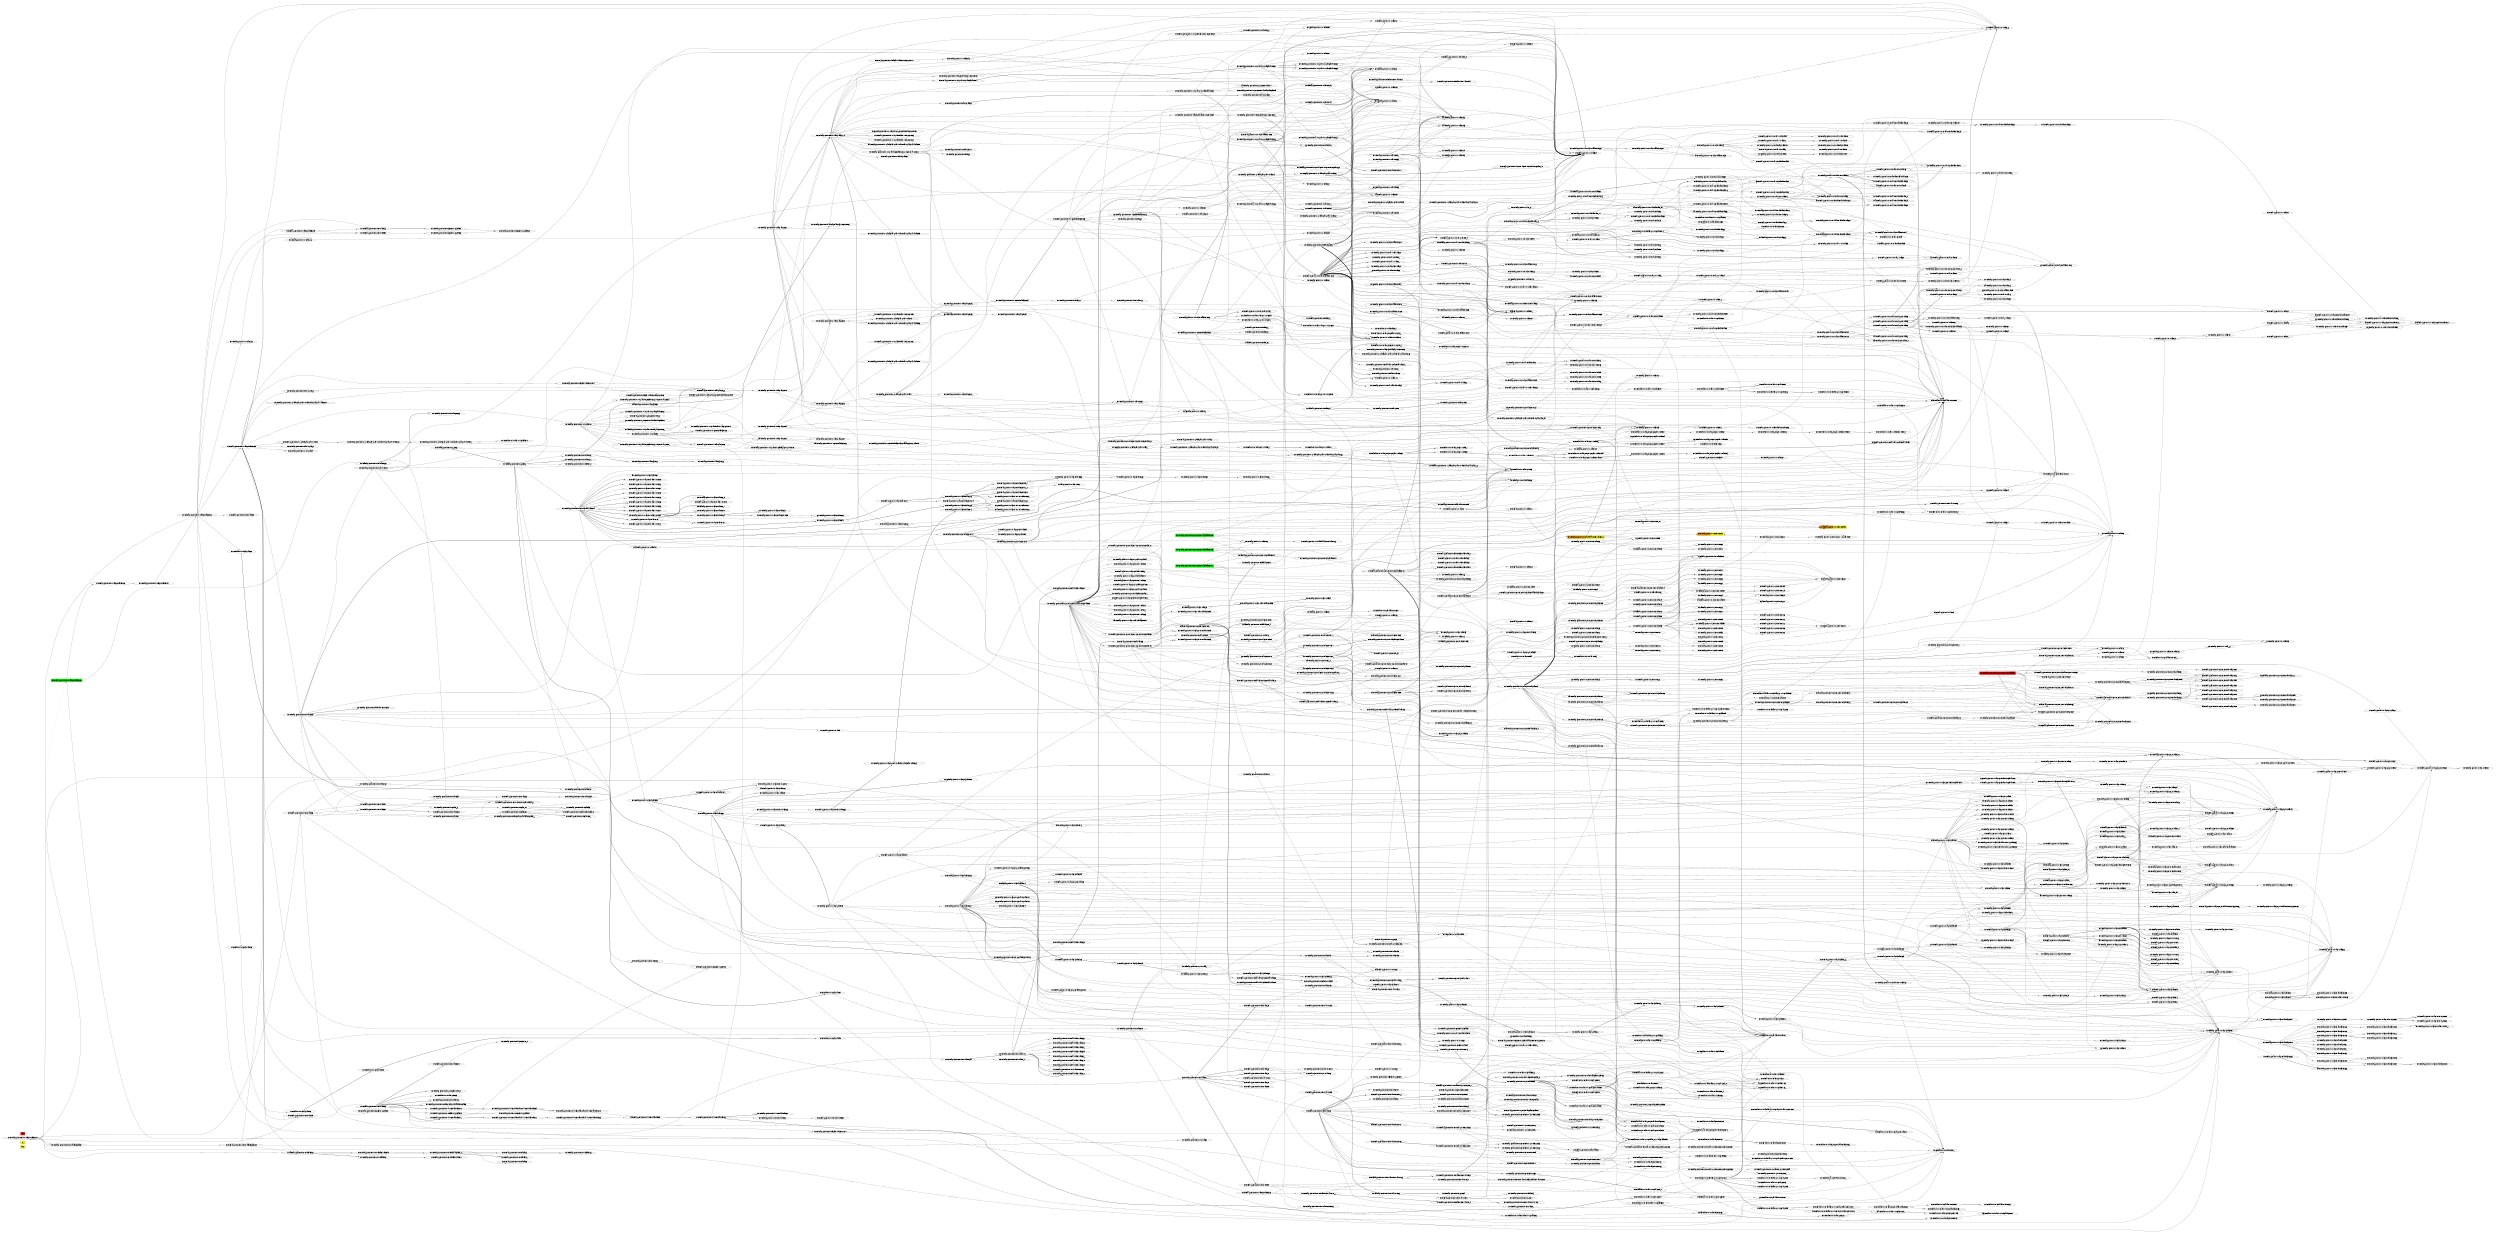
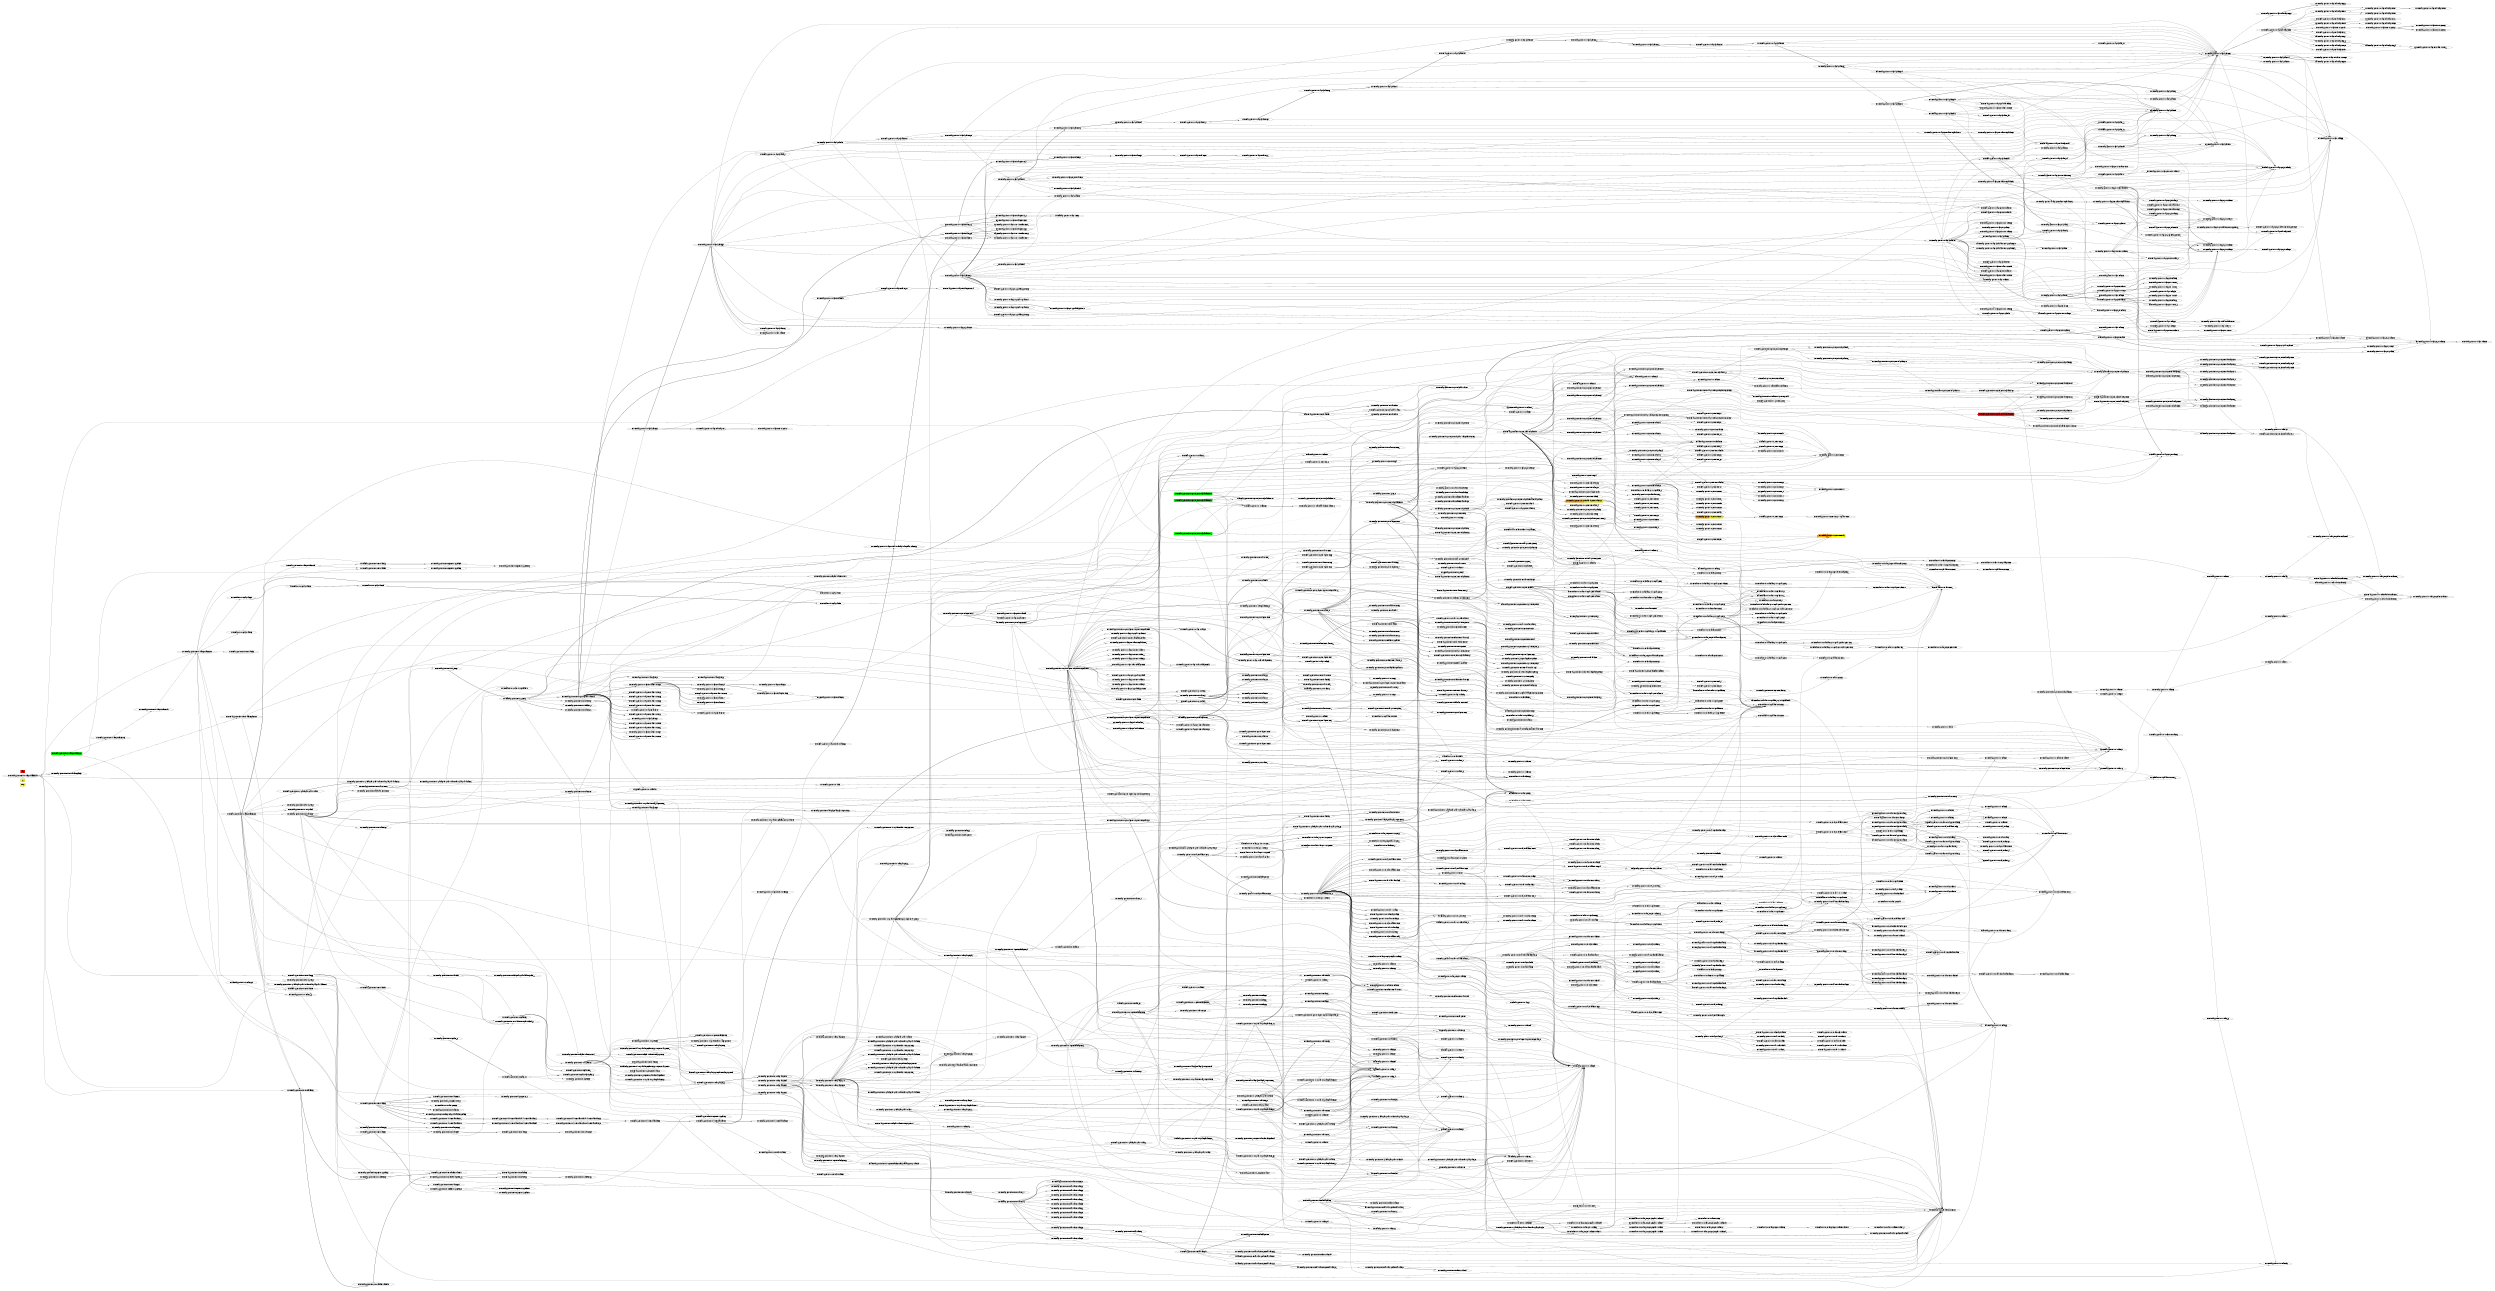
node "com.google.common.collect.AbstractMultiset#47": removed
node "com.com.javascript.rhino.head.Kit#316": label "com.com.javascript.rhino.head.Kit#316" -> "com.google.javascript.rhino.head.Kit#316"
node "com.google.javascript.rhino.Node#1104": label "com.google.javascript.rhino.Node#1104" -> "javascript.google.javascript.rhino.Node#1104"
node "com.google.javascript.jscomp.head.ast.VariableDeclaration#115": label "com.google.javascript.jscomp.head.ast.VariableDeclaration#115" -> "com.google.javascript.rhino.head.ast.VariableDeclaration#115"
node "com.google.javascript.jscomp.SourceFile#164": removed
node "com.google.javascript.jscomp.BasicErrorManager#81": added
